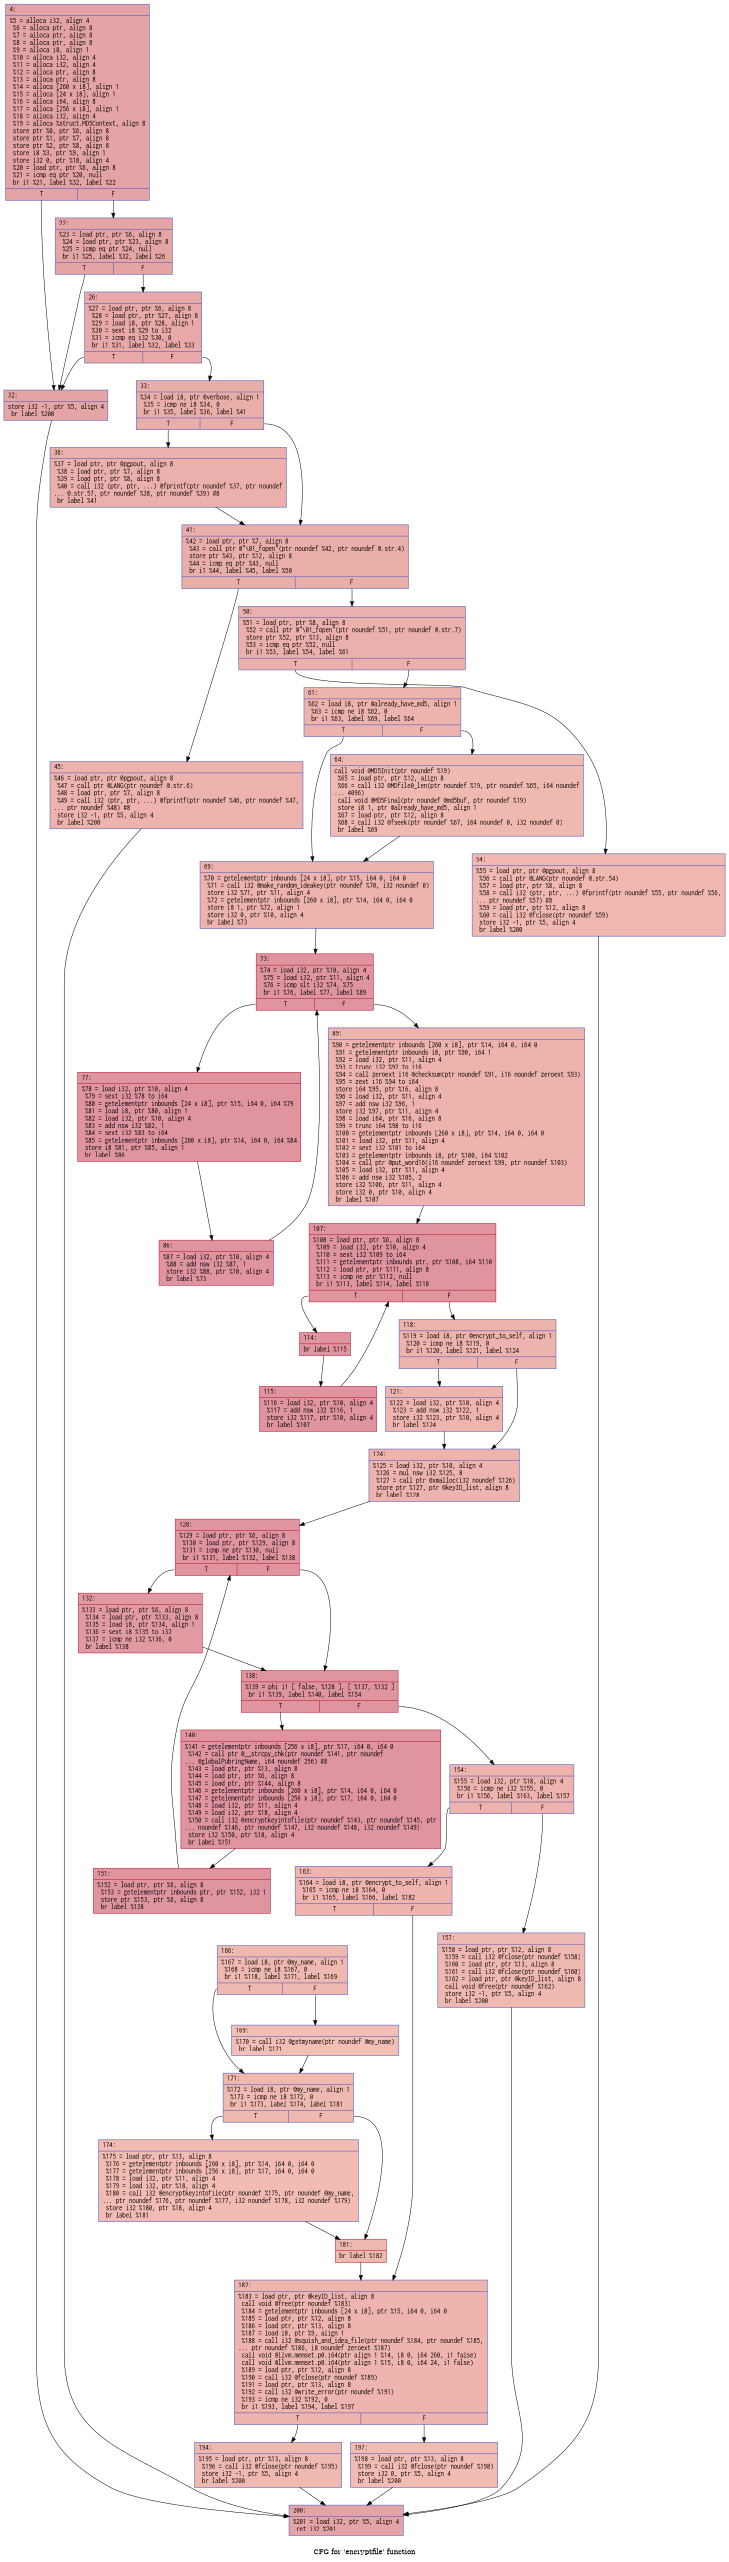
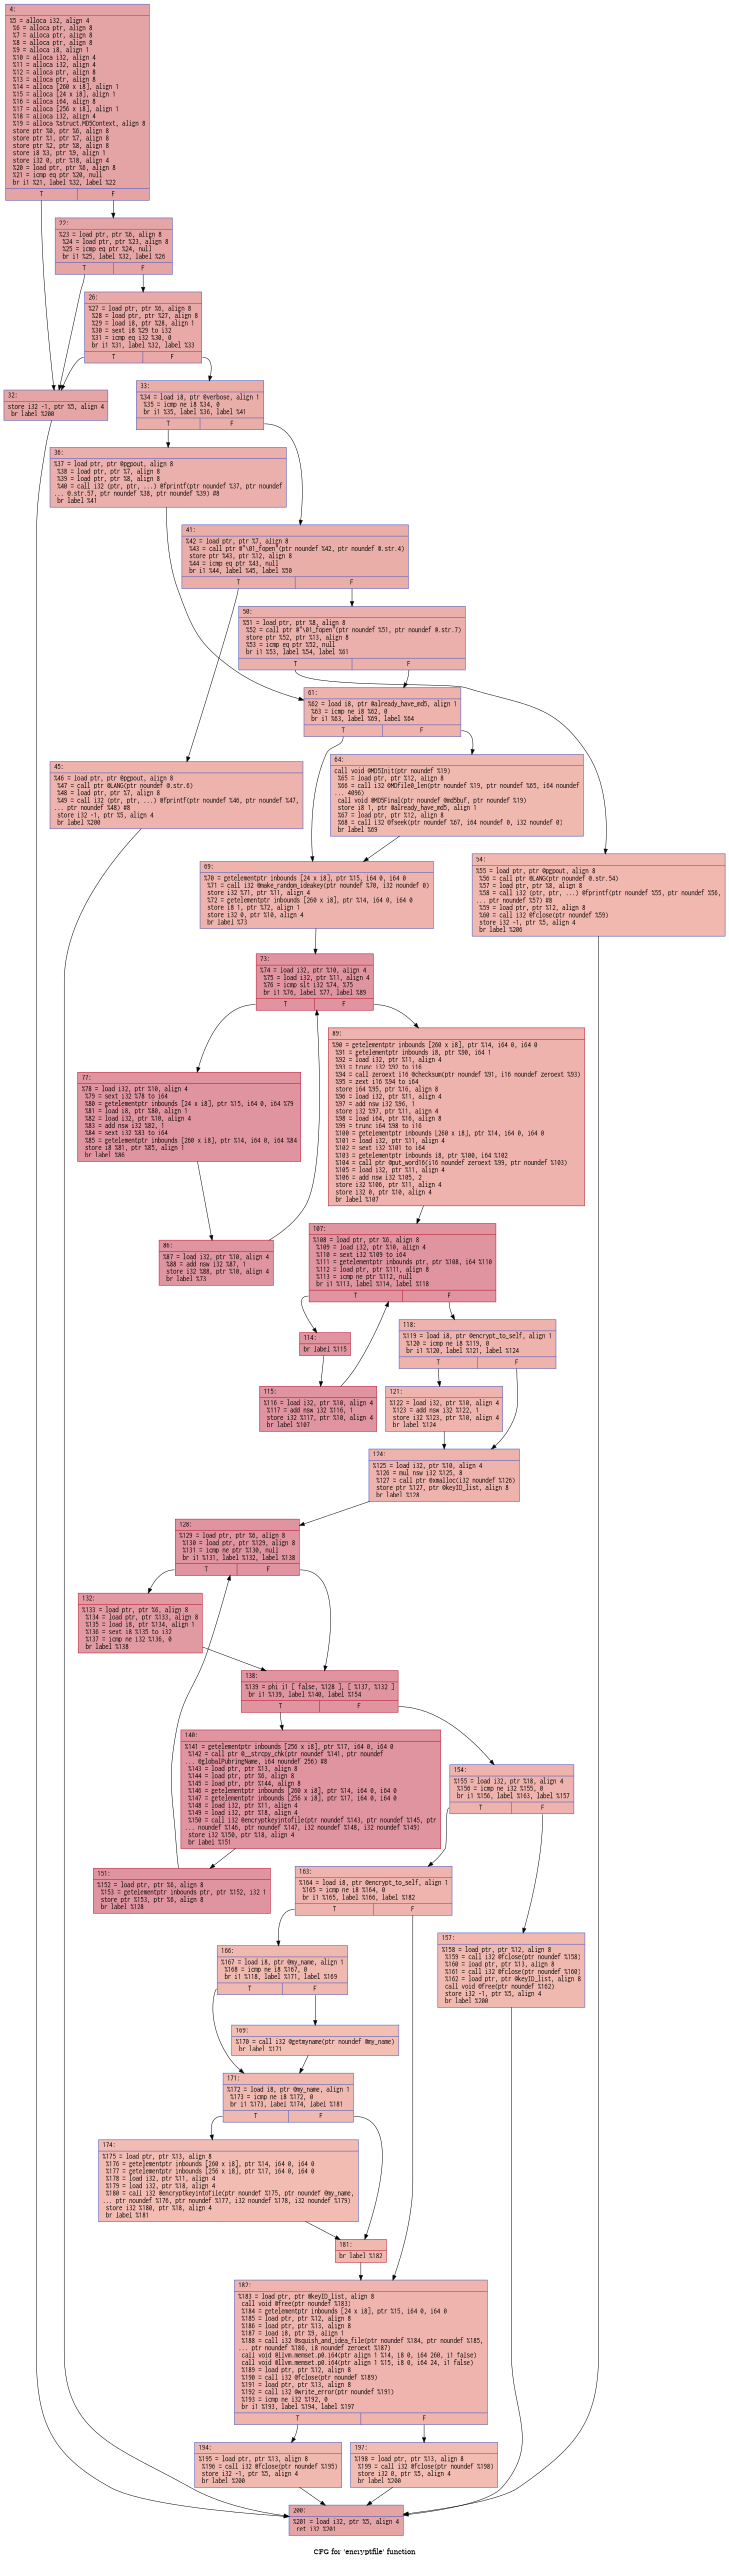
edge "36:" -> "41:": now "36:" -> "61:"
node "54:": text "br label %200" -> "br label %206"
node "89:": color #3d50c3ff -> #b70d28ff
edge "163:" -> "166:": added
